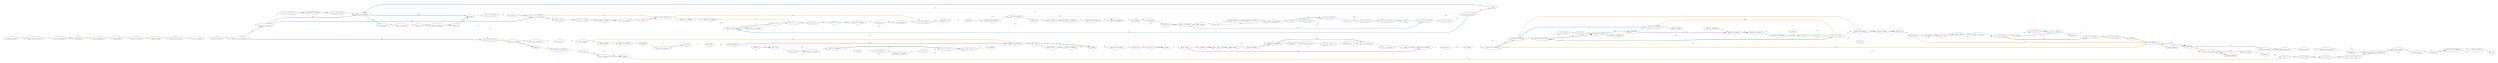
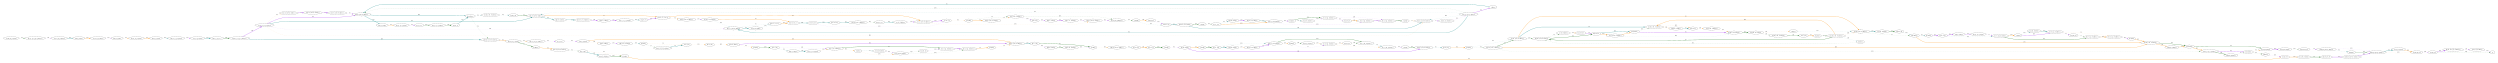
edge "ldur x11 , [ x29 , #- address ]" -> "mul x11 , x12 , x11": style bold -> dotted
node "cset w8 , ne": added
edge "mov w11 , # address" -> "and w11 , w0 , w11": added, label "CFG"
edge "and w11 , w0 , w11" -> "sturb w11 , [ x29 , #- address ]": style dotted -> bold
